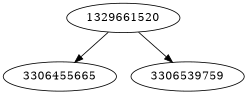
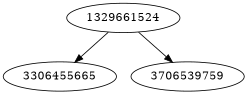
node "1329661520": label "1329661520" -> "1329661524"
node "3306539759": label "3306539759" -> "3706539759"
